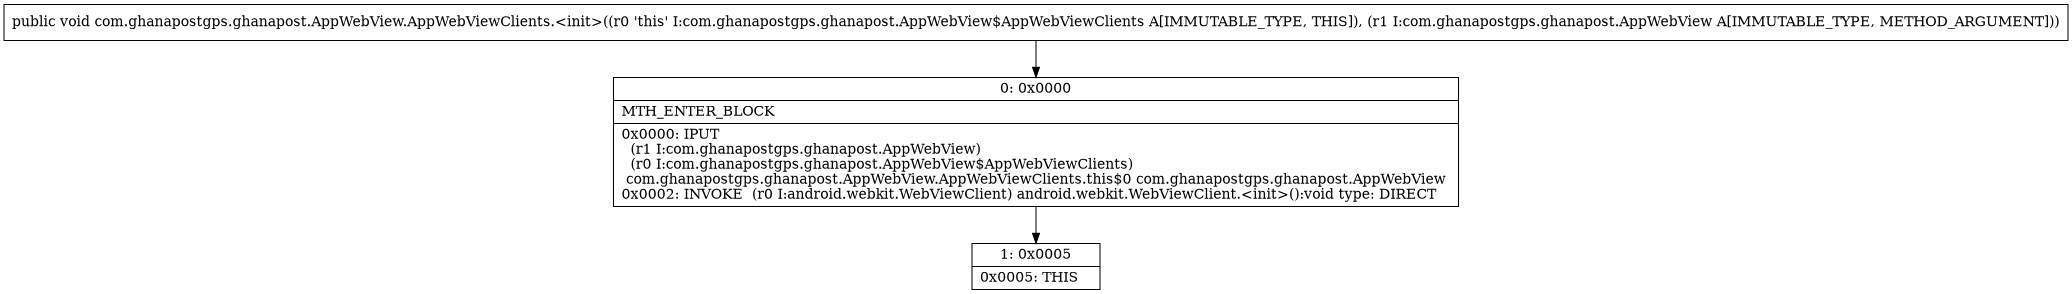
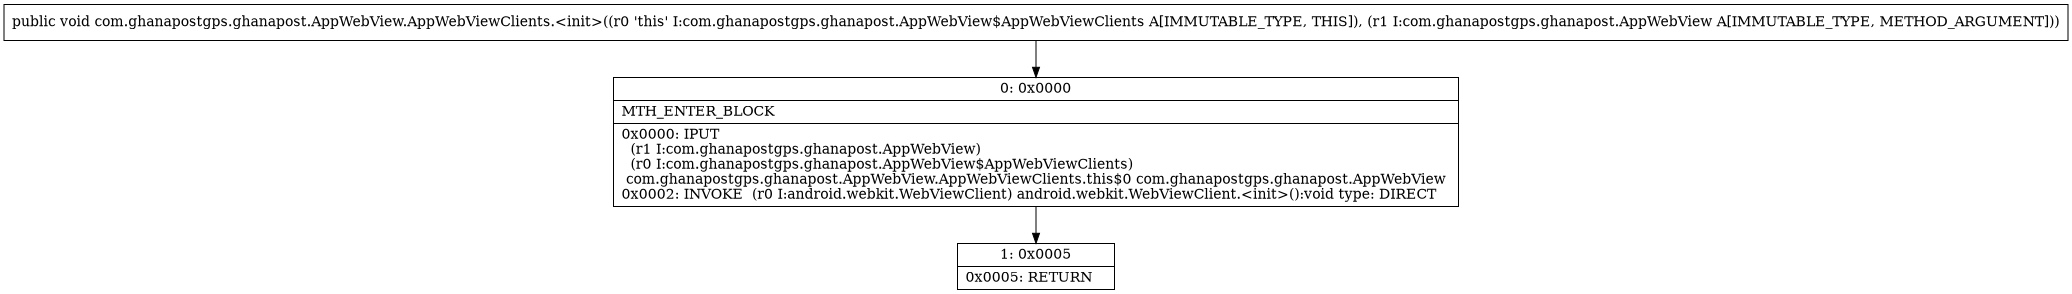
node "1: 0x0005": text "0x0005: THIS" -> "0x0005: RETURN"
